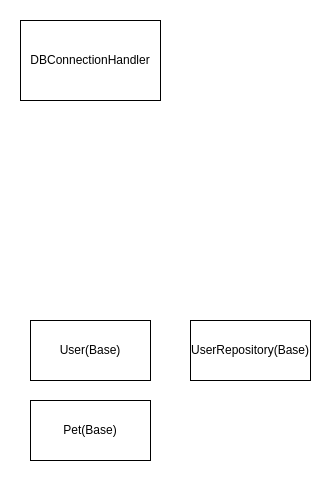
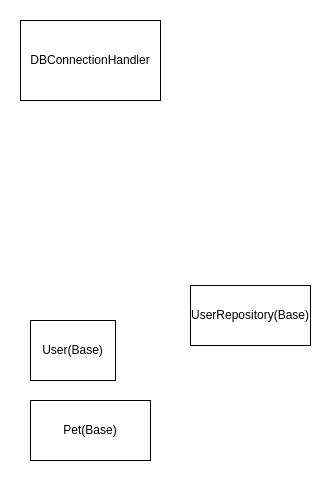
node "User(Base)": size 120x60 -> 85x60
node "UserRepository(Base)": moved (251, 351) -> (251, 316)
